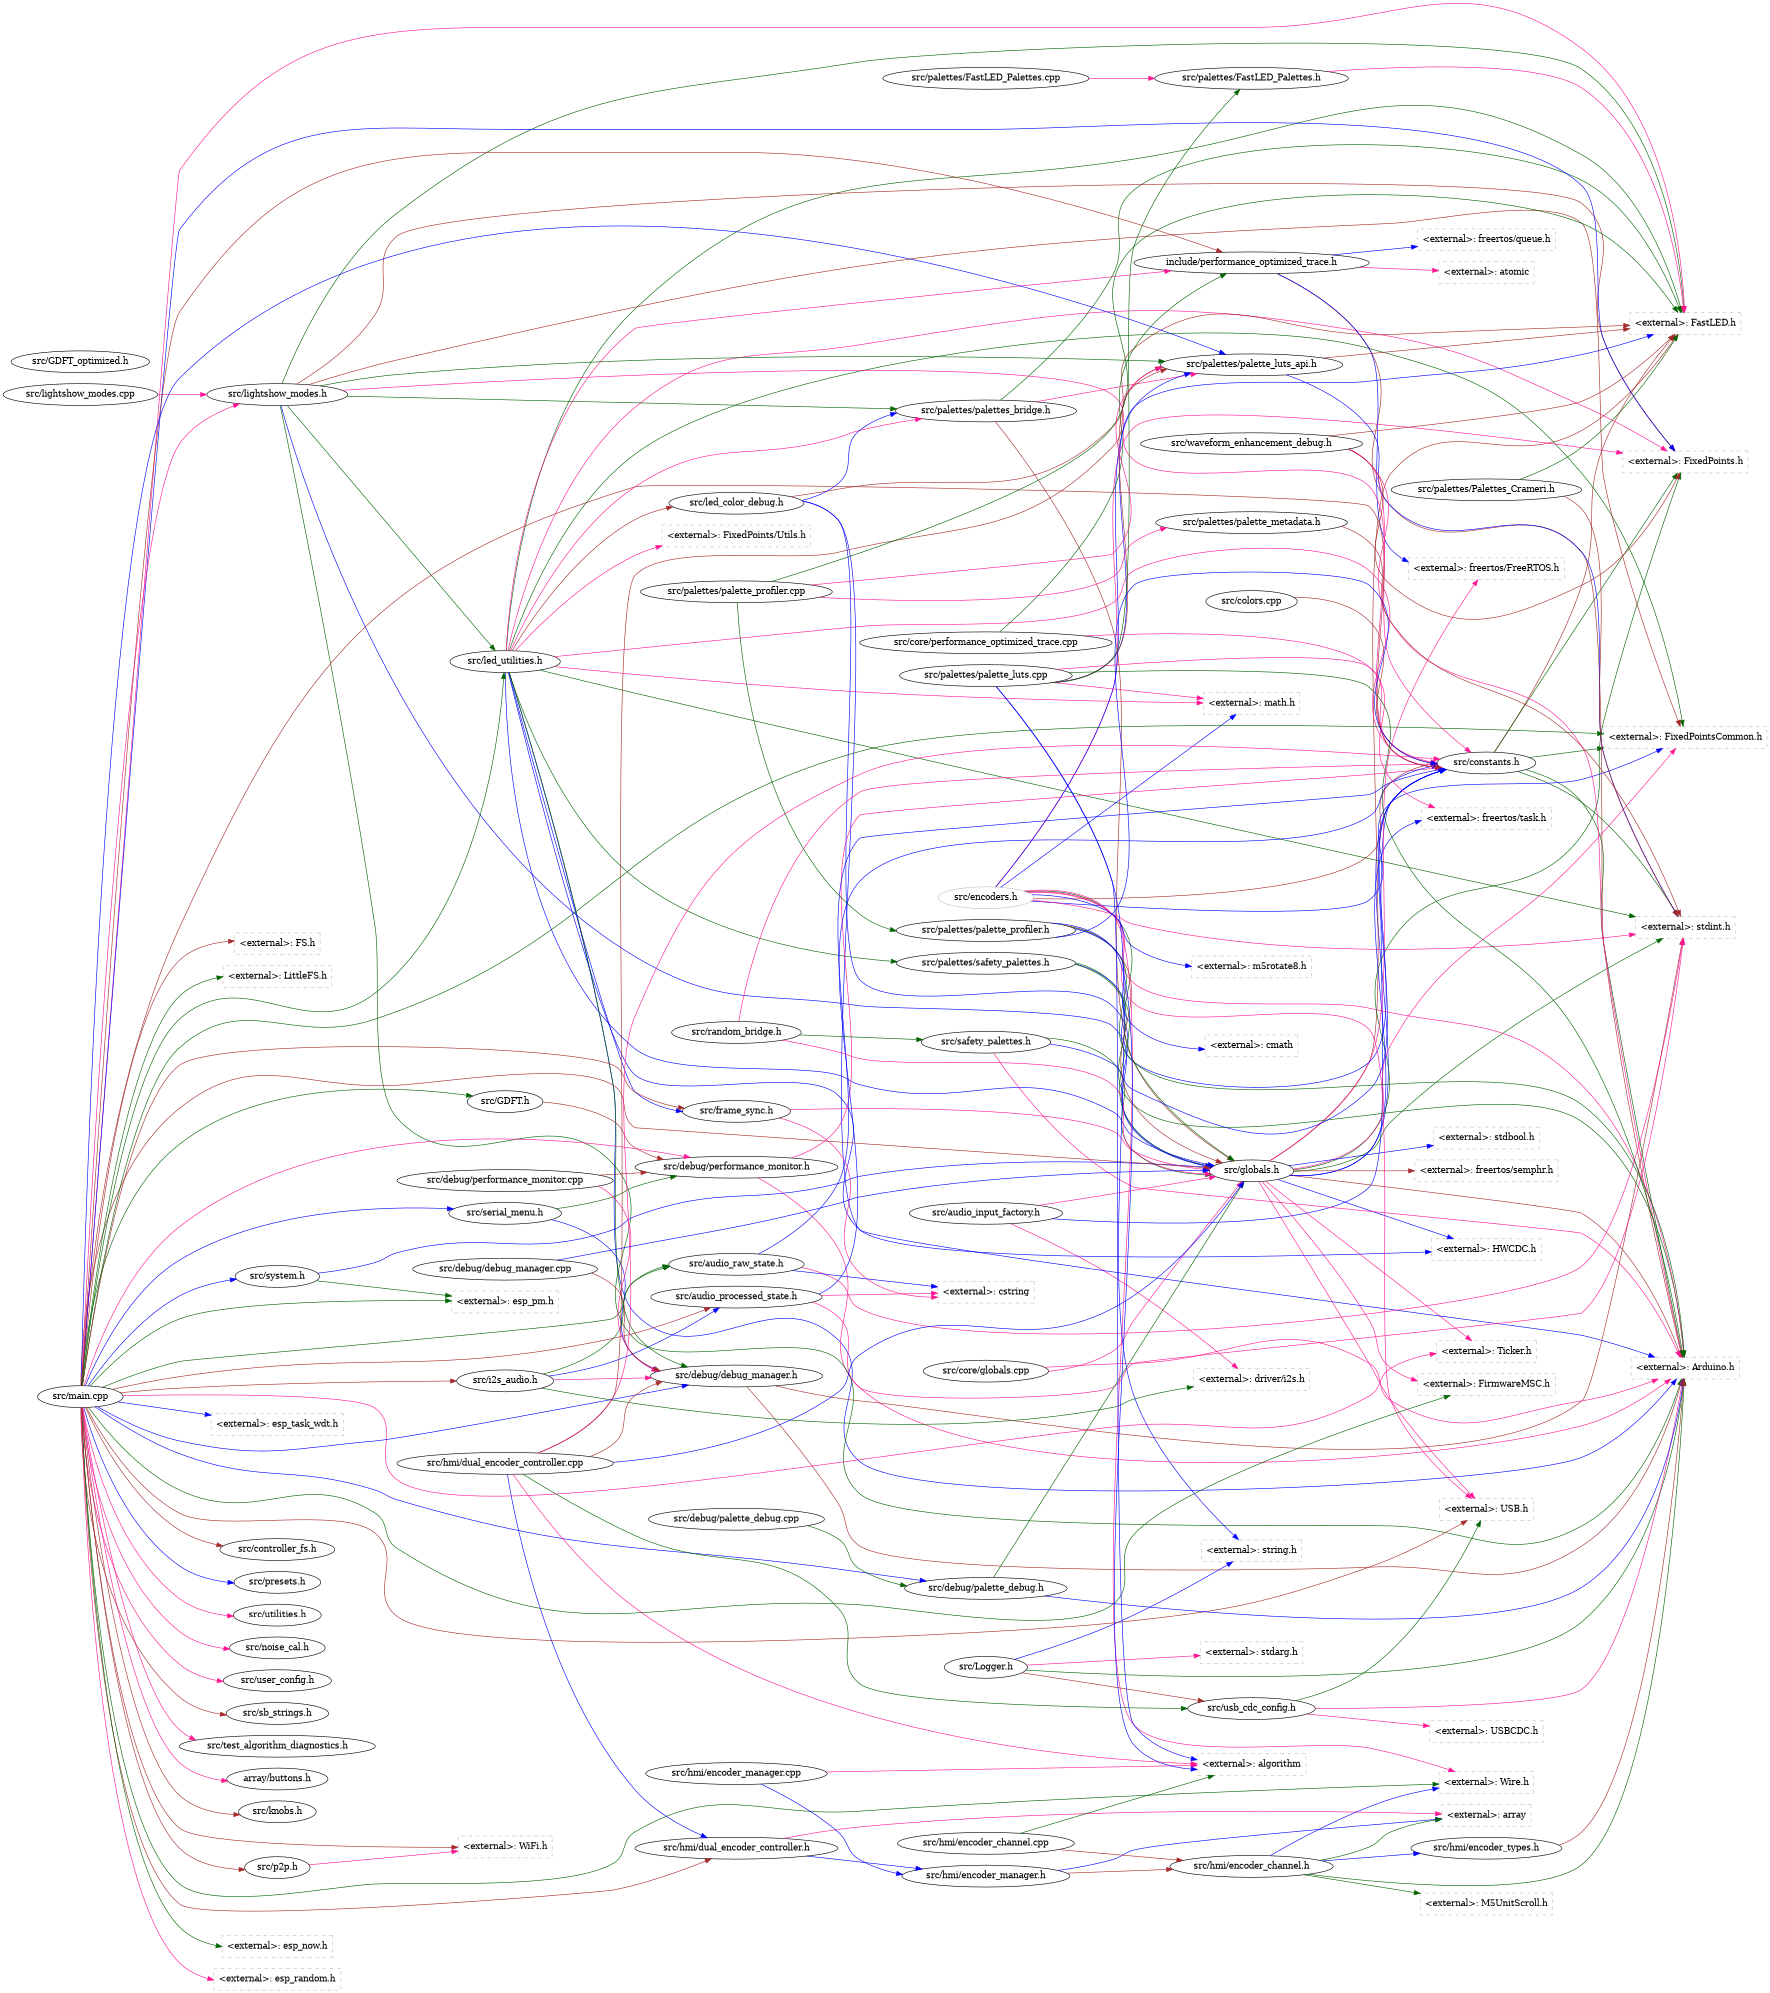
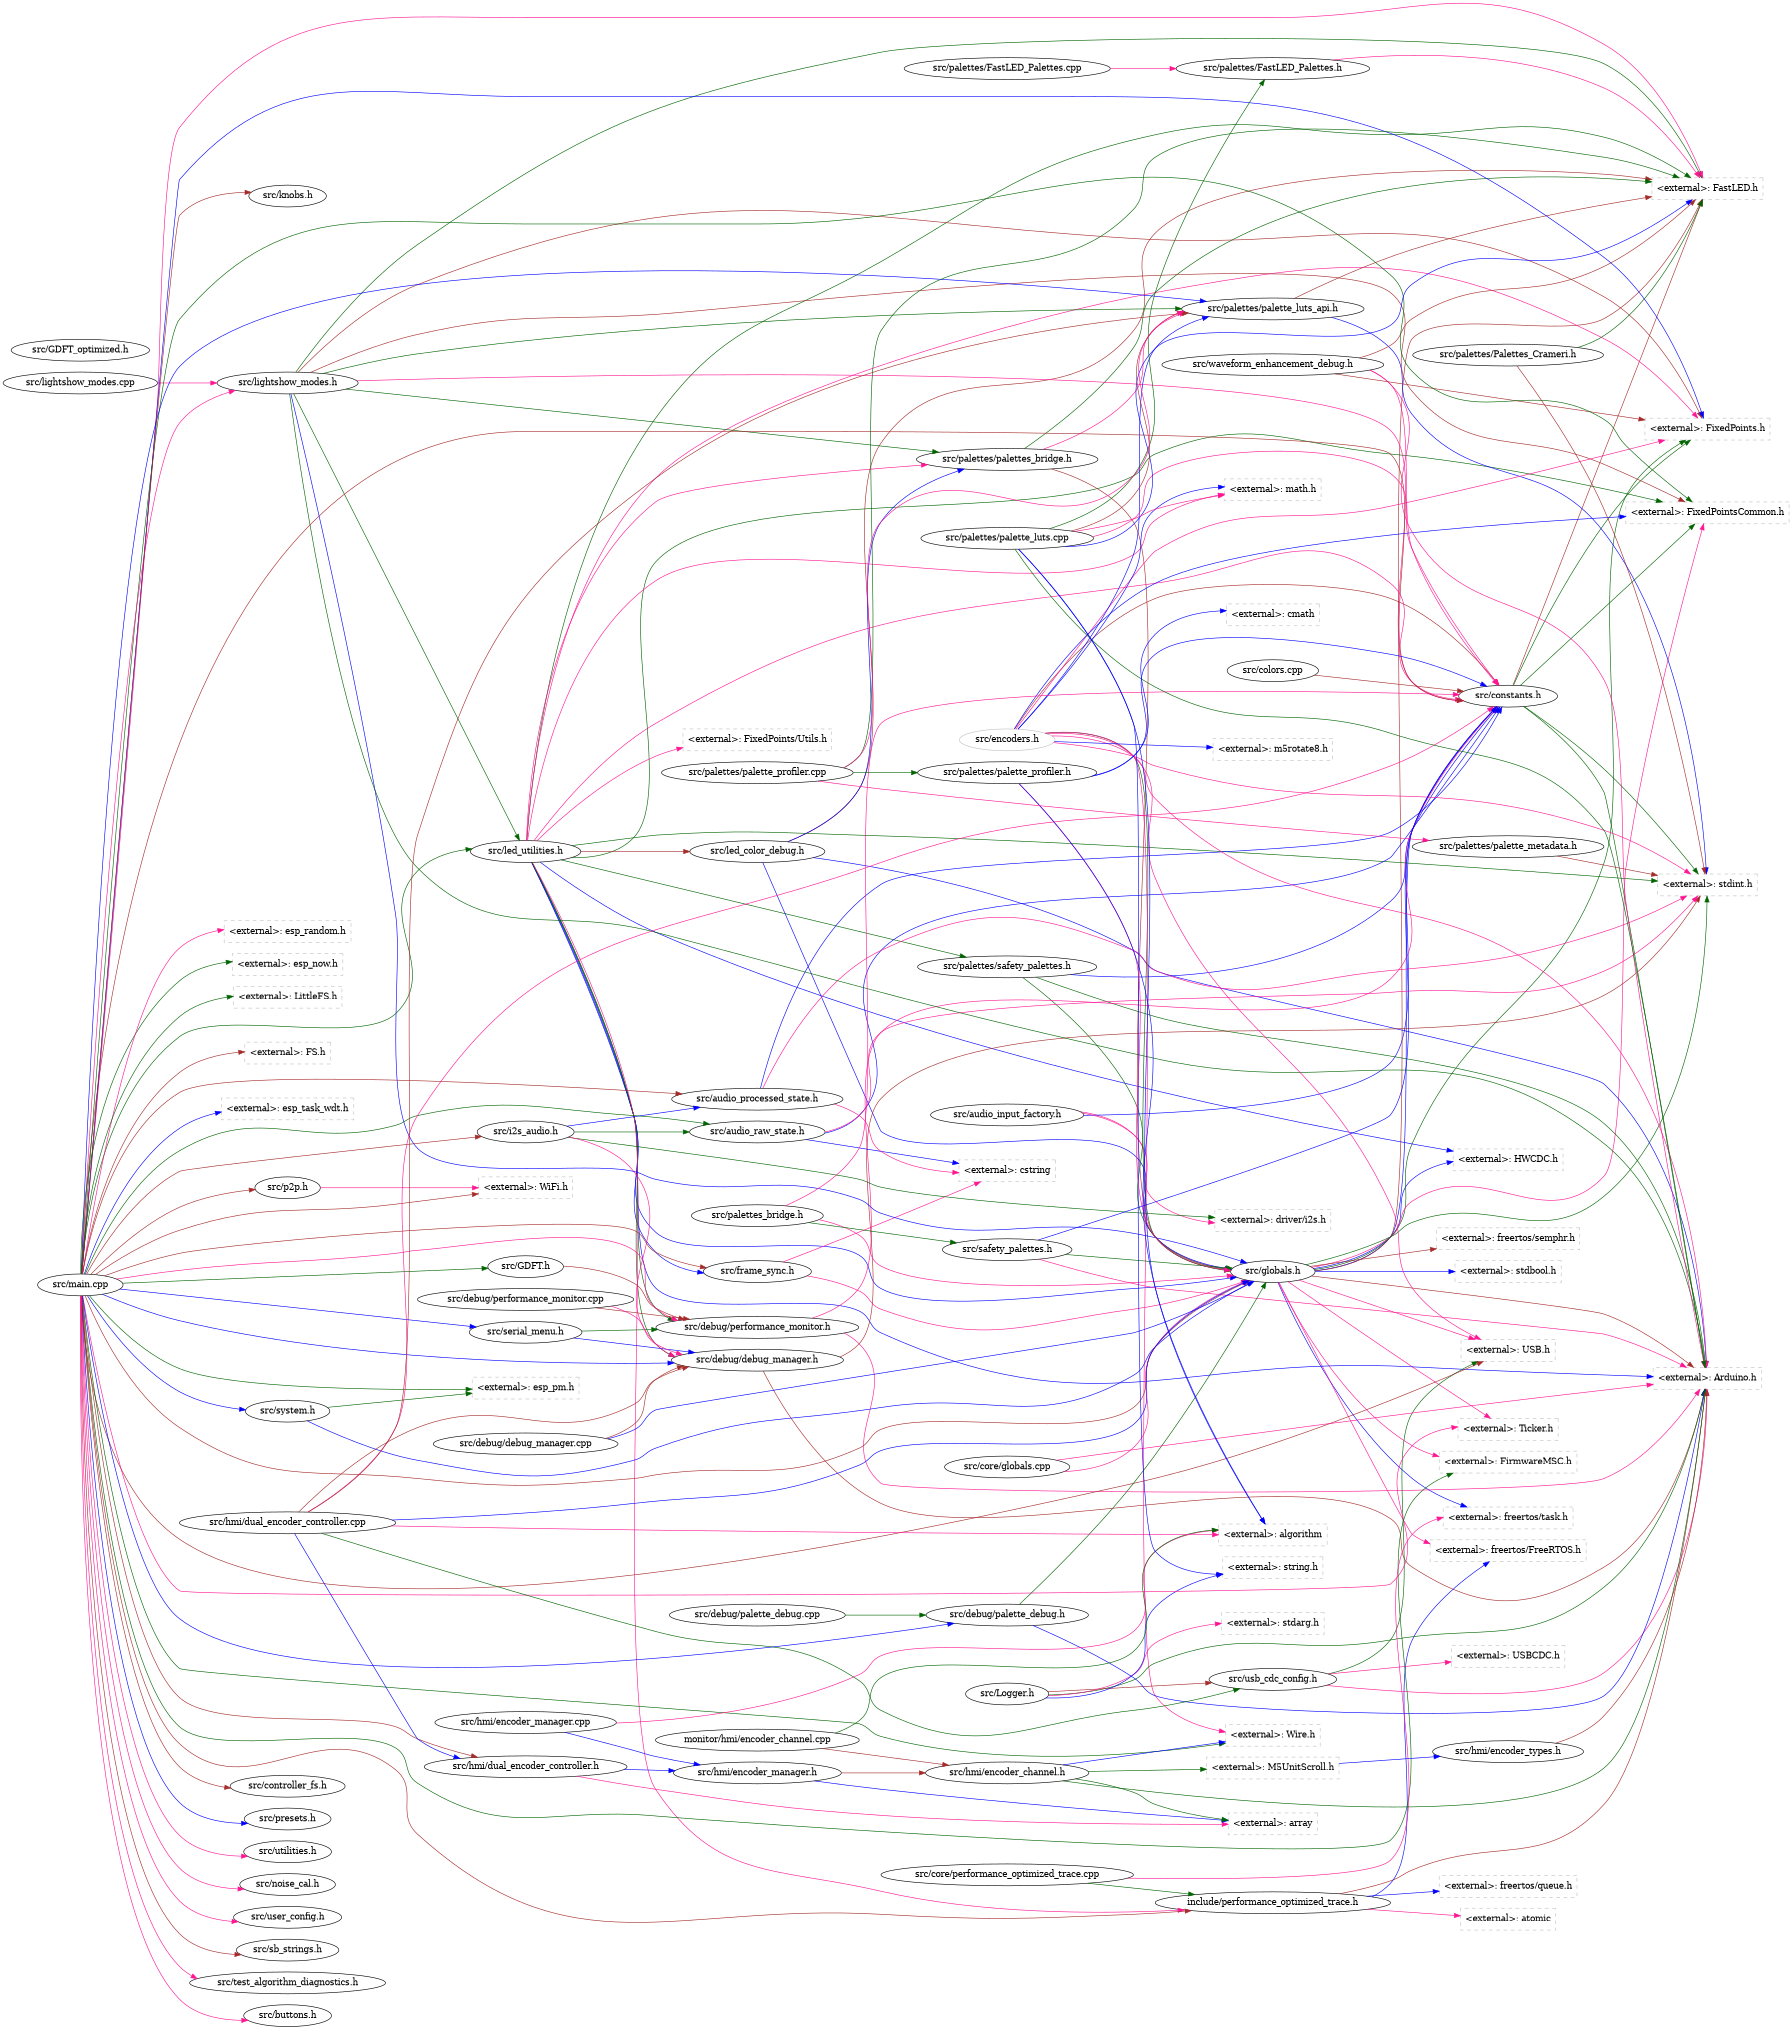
node "src/random_bridge.h": label "src/random_bridge.h" -> "src/palettes_bridge.h"
edge "src/palettes/palette_profiler.h" -> "<external>: Arduino.h": removed
edge "src/led_utilities.h" -> "src/debug/performance_monitor.h": added
edge "src/palettes/palette_profiler.h" -> "src/globals.h": color brown -> deeppink
node "array/buttons.h": label "array/buttons.h" -> "src/buttons.h"
node "src/hmi/encoder_channel.cpp": label "src/hmi/encoder_channel.cpp" -> "monitor/hmi/encoder_channel.cpp"
edge "src/hmi/encoder_channel.h" -> "src/hmi/encoder_types.h": now "<external>: M5UnitScroll.h" -> "src/hmi/encoder_types.h"
